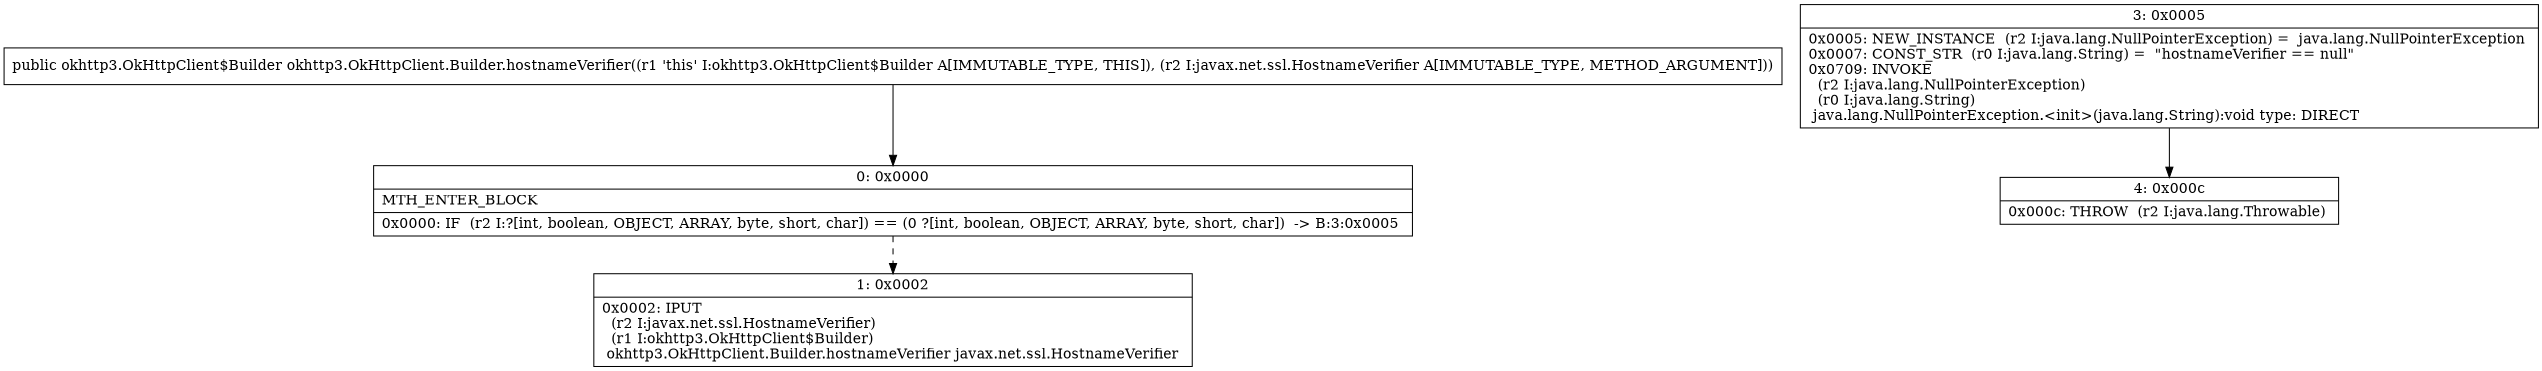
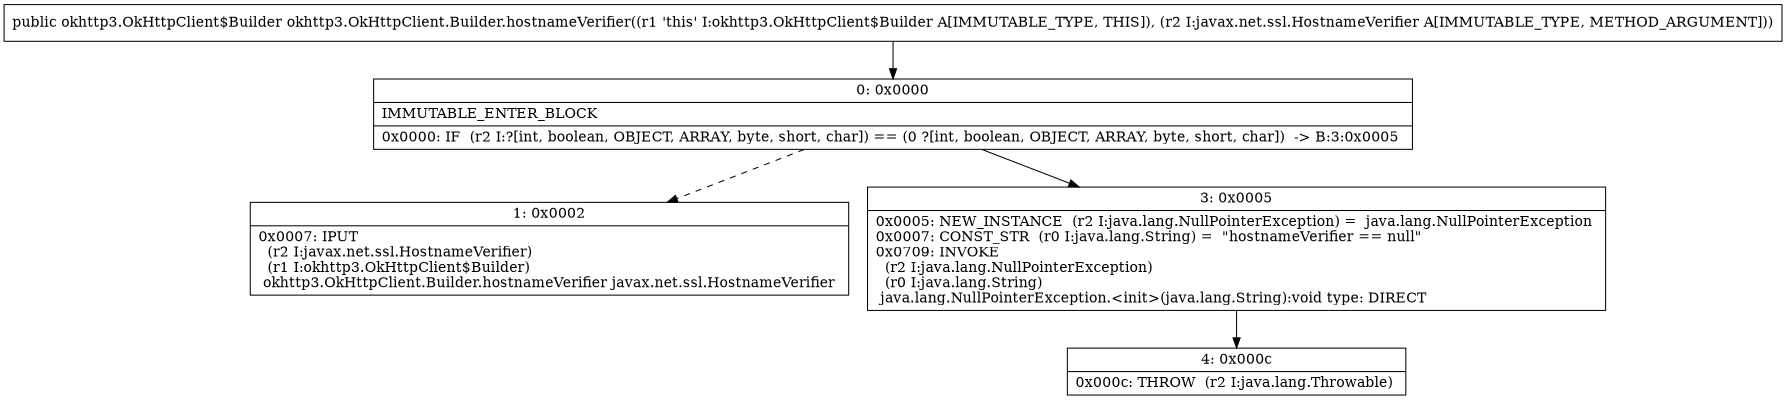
edge "0: 0x0000" -> "3: 0x0005": added
node "0: 0x0000": text "MTH_ENTER_BLOCK" -> "IMMUTABLE_ENTER_BLOCK"
node "1: 0x0002": text "0x0002: IPUT" -> "0x0007: IPUT"
